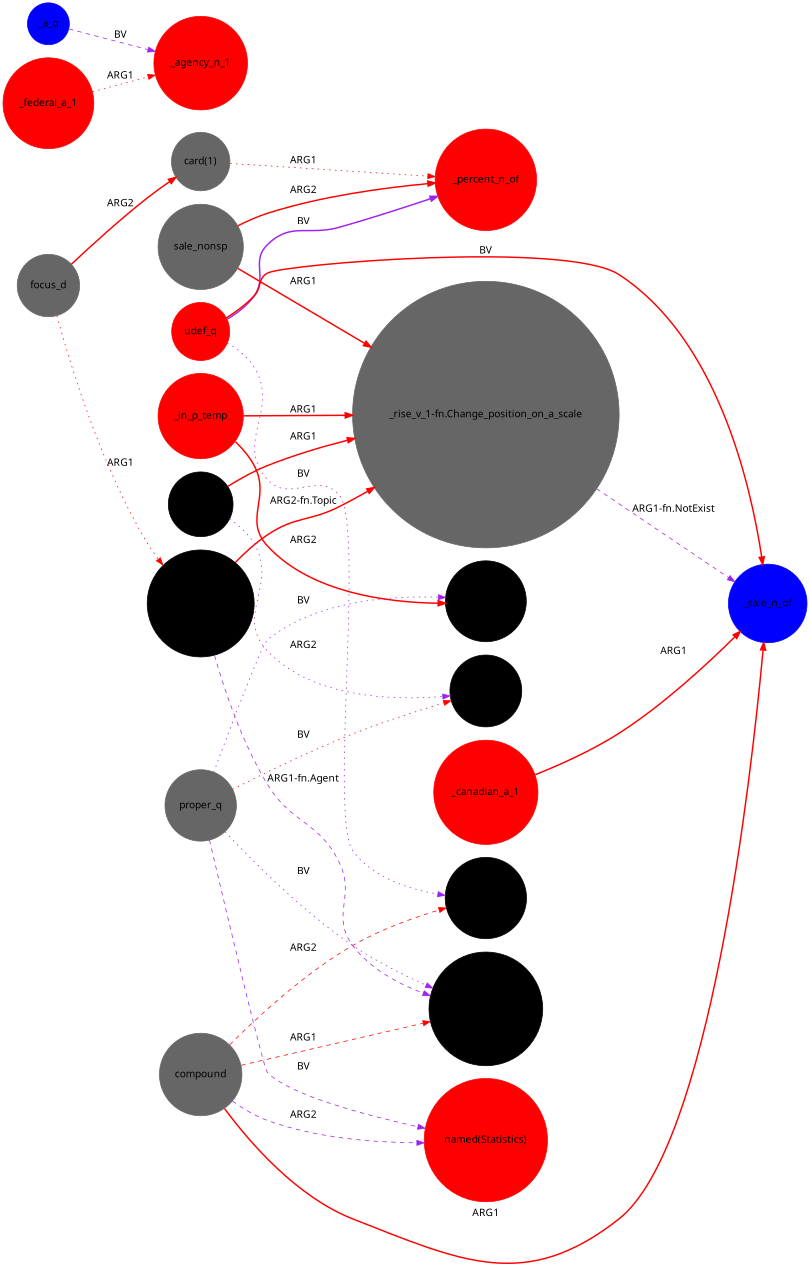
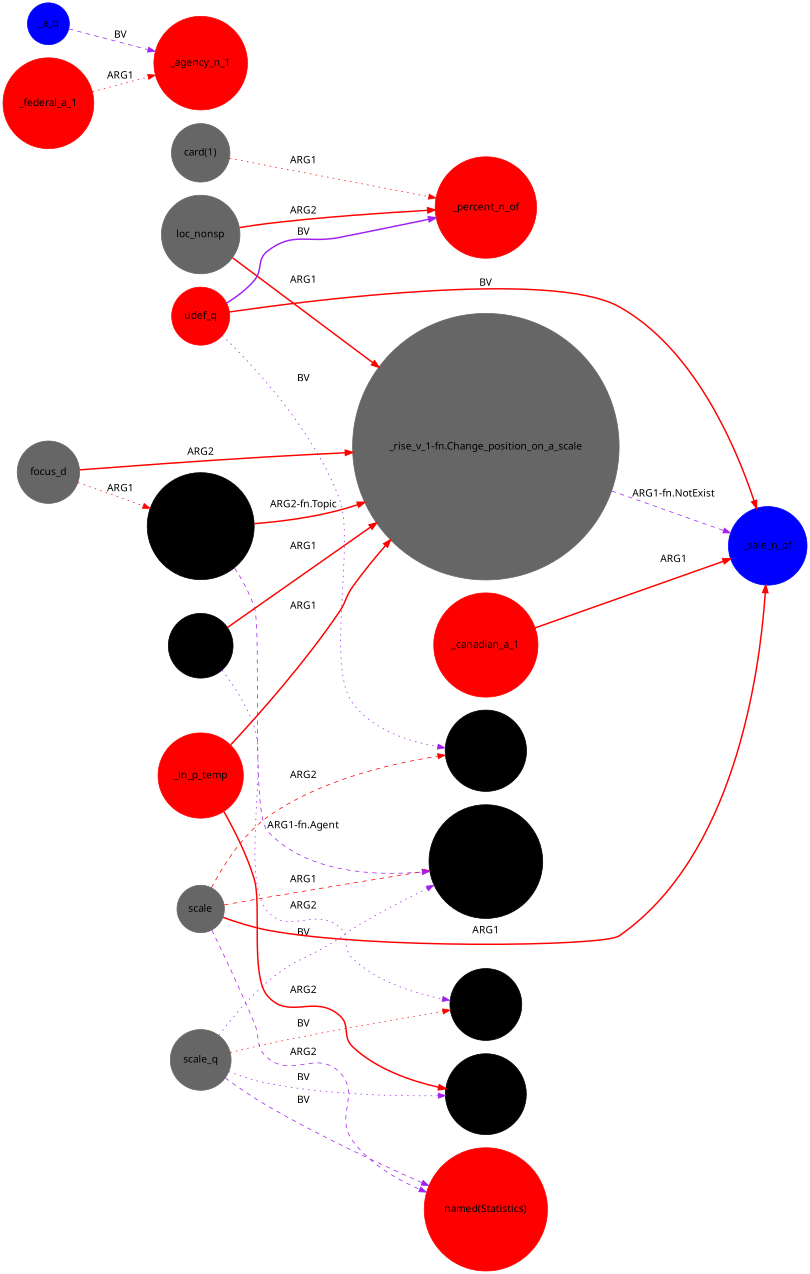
edge "focus_d" -> "card(1)": now "focus_d" -> "_rise_v_1-fn.Change_position_on_a_scale"
node "sale_nonsp": label "sale_nonsp" -> "loc_nonsp"
node "proper_q": label "proper_q" -> "scale_q"
node "compound": label "compound" -> "scale"
